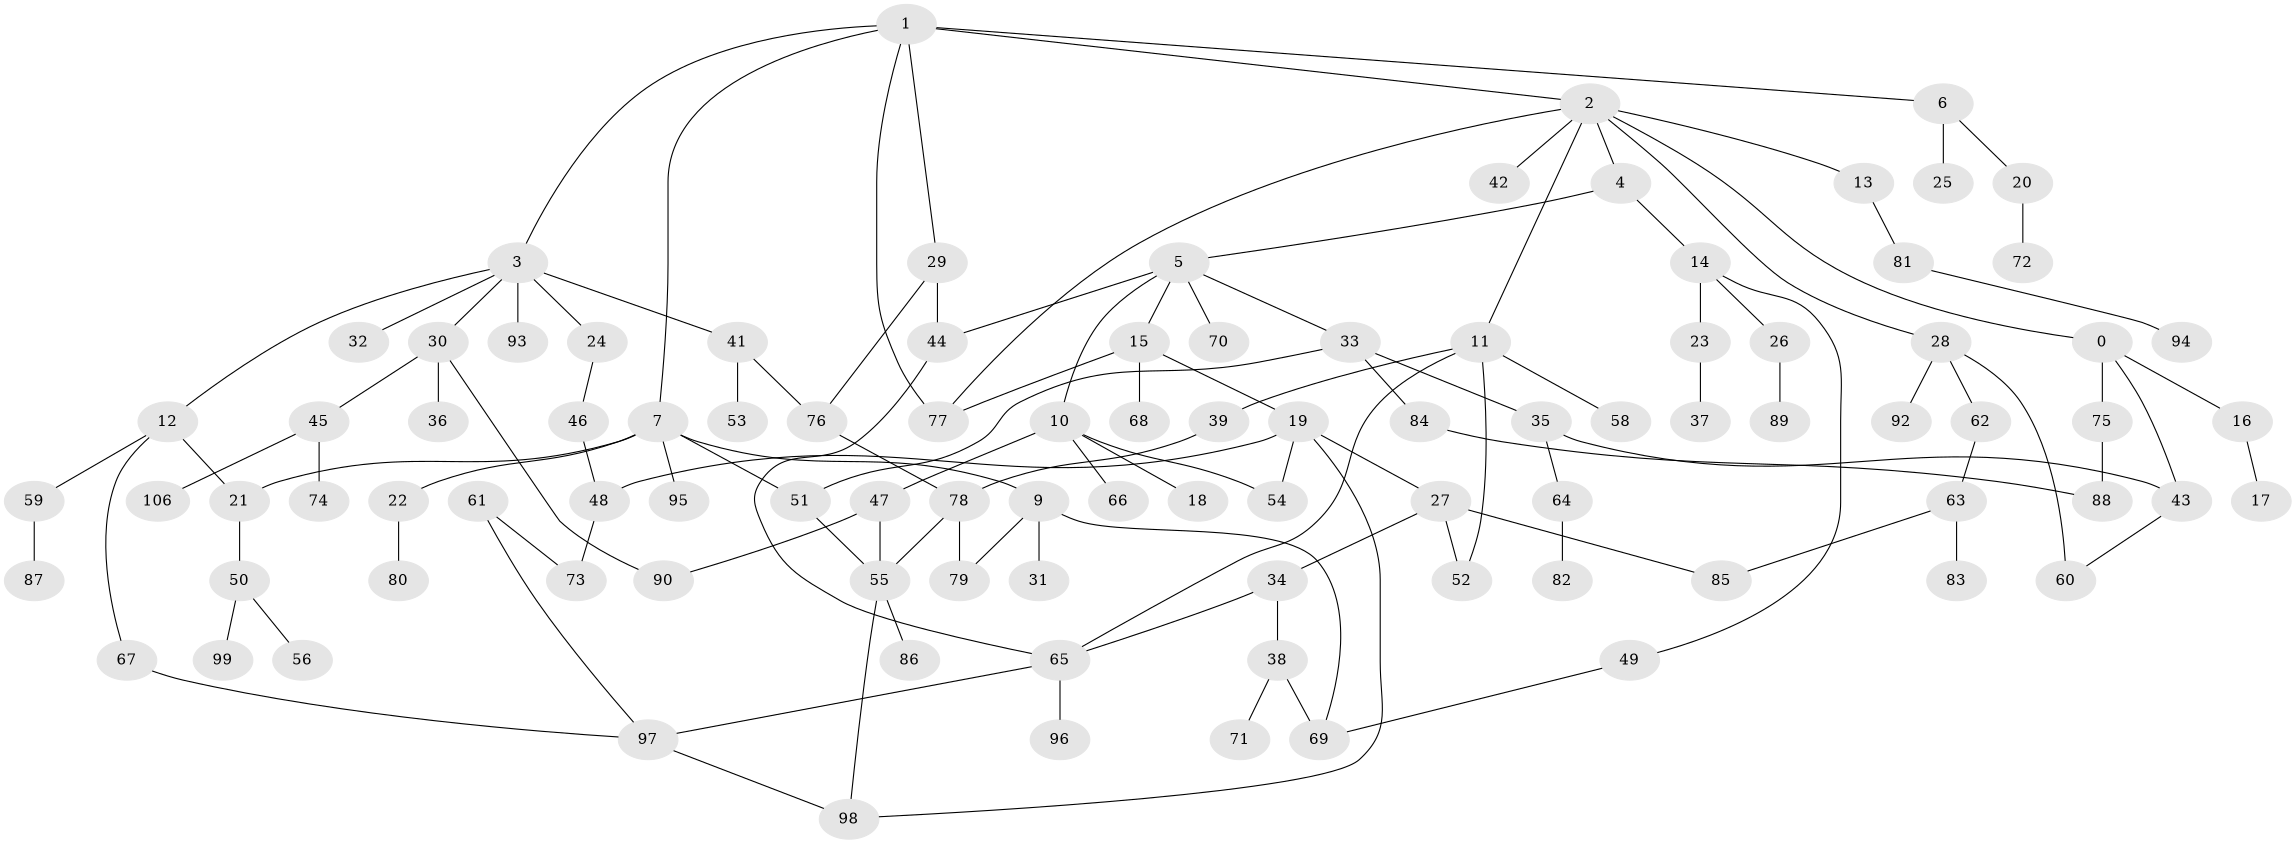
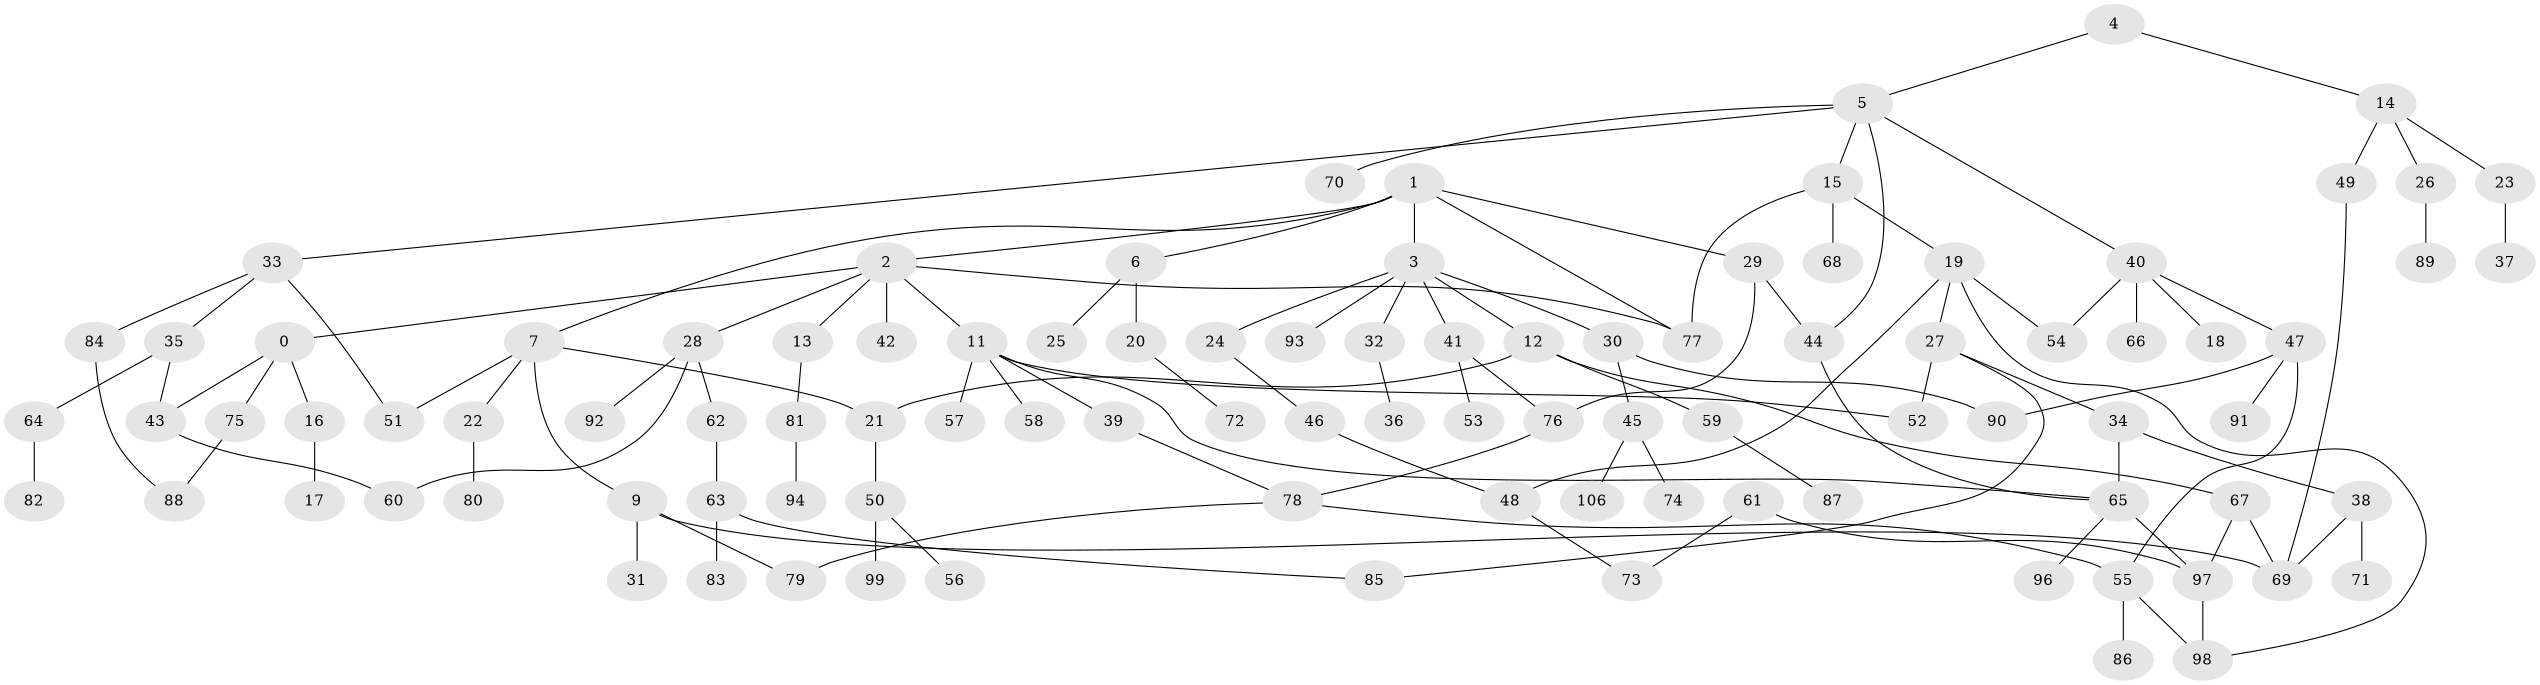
edge "2" -- "4": removed
edge "30" -- "36": now "32" -- "36"
node "57": added
node "10": label "10" -> "40"
node "91": added
node "95": removed
edge "51" -- "55": removed
edge "67" -- "69": added
